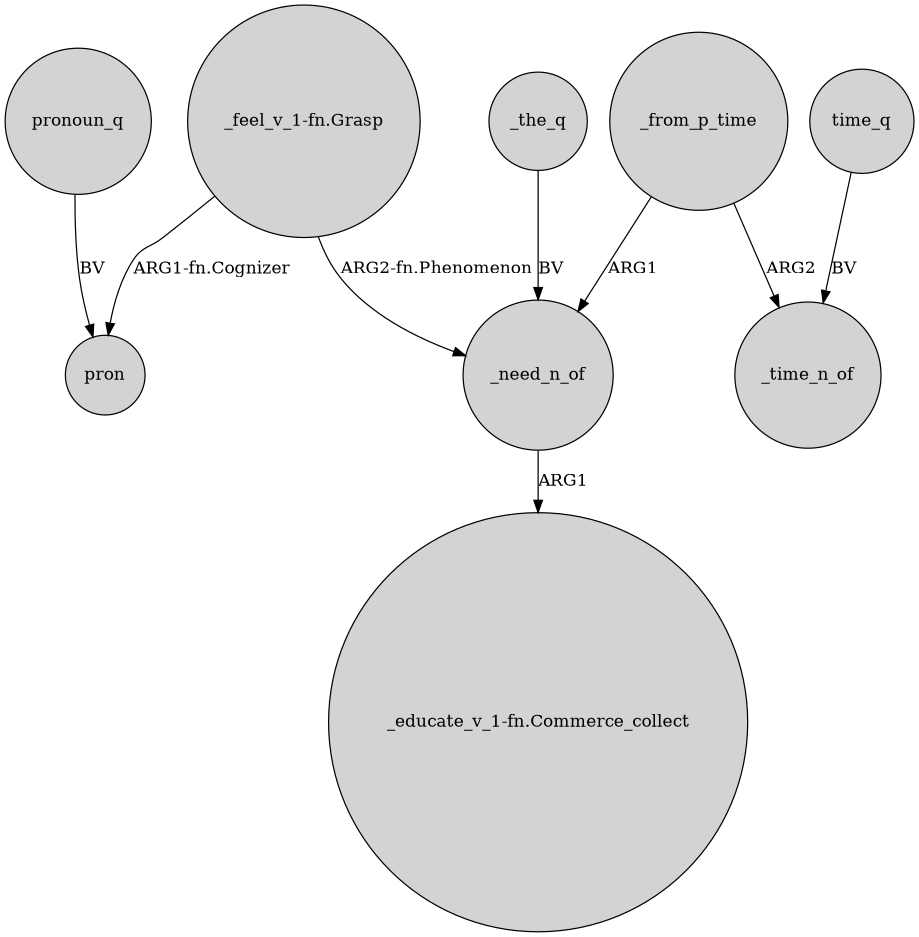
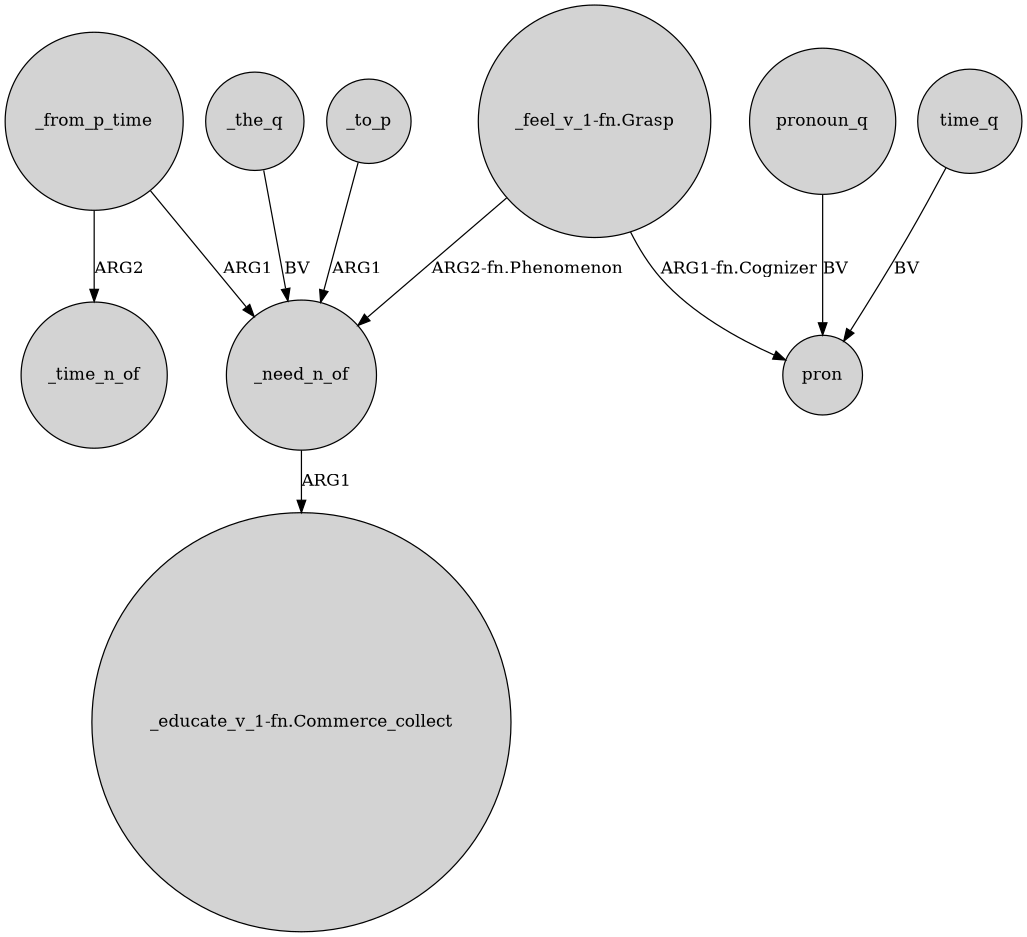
node "_to_p": added
edge "time_q" -> "_time_n_of": now "time_q" -> "pron"
